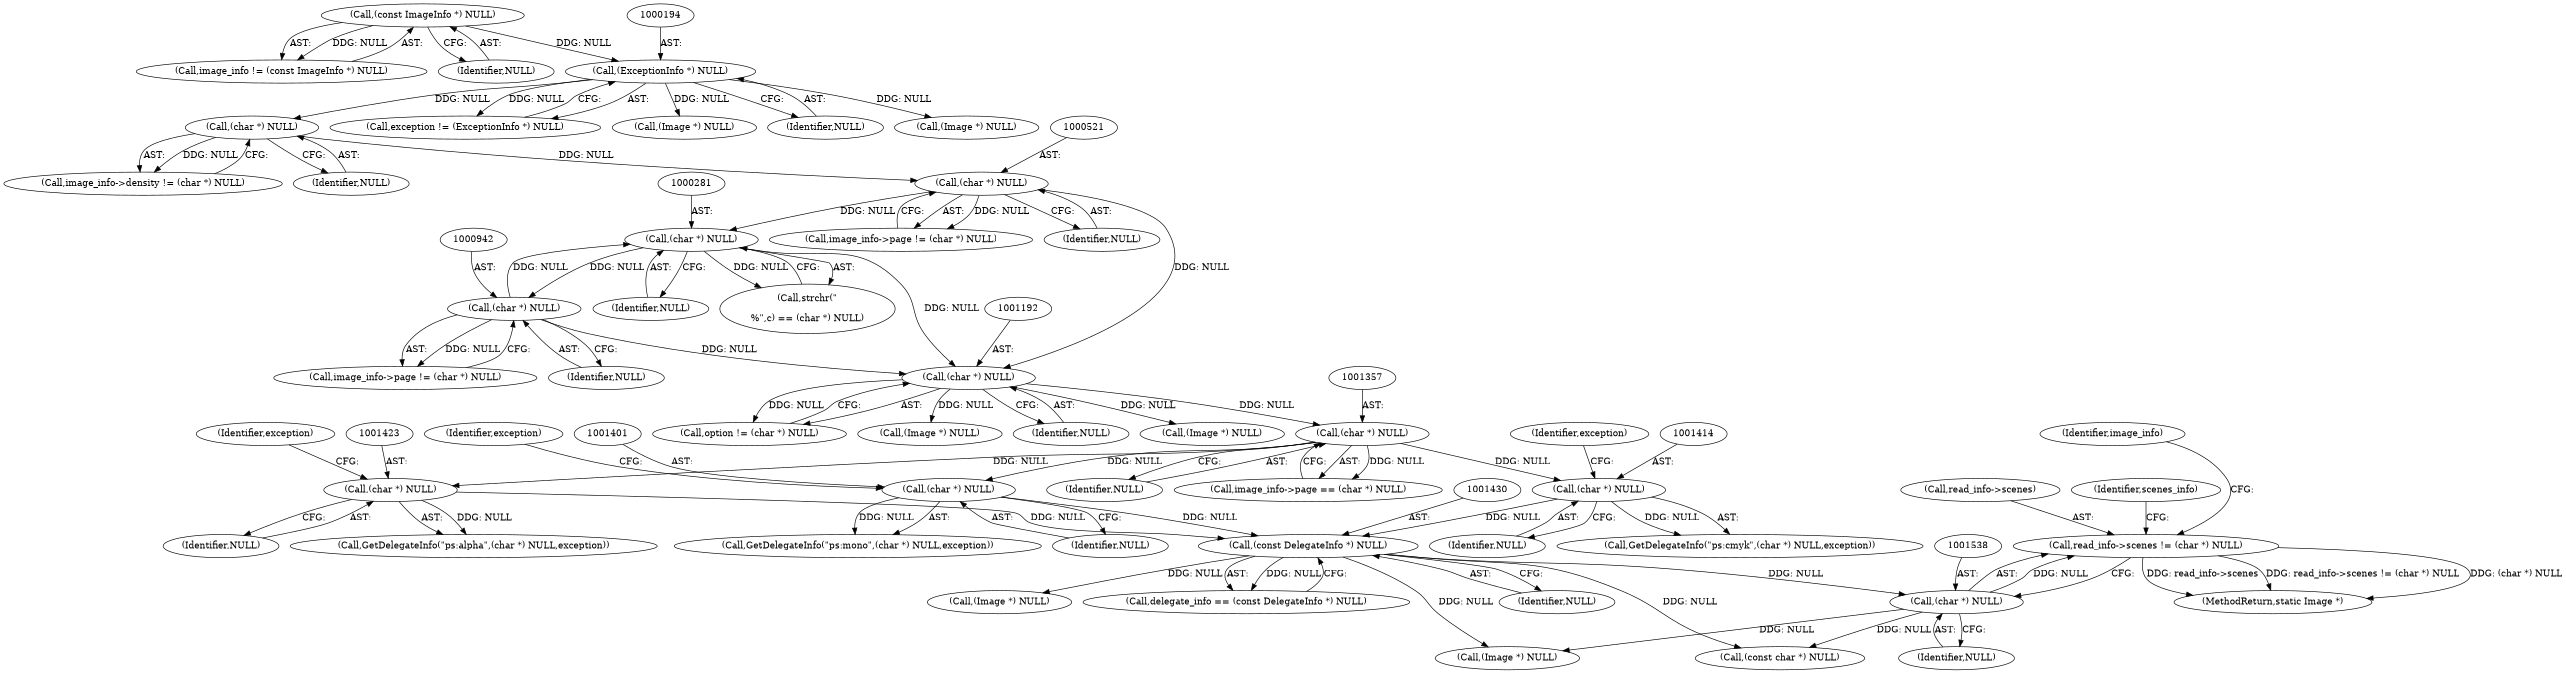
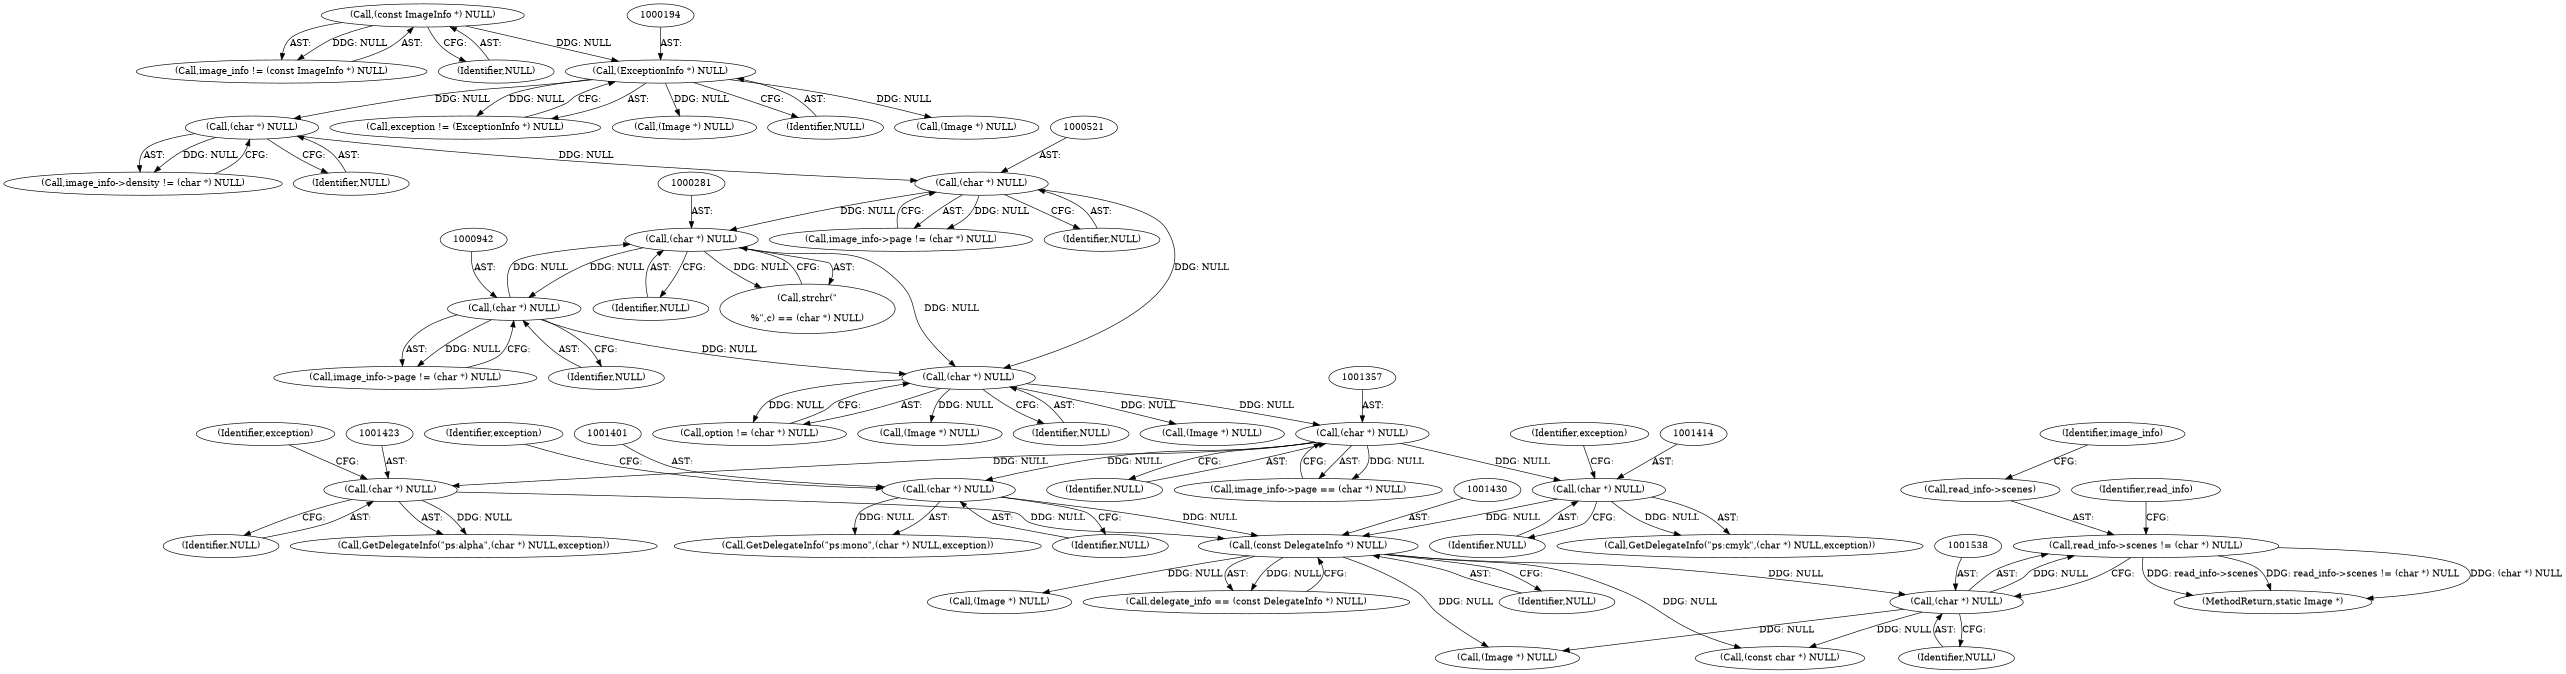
node "1001192": removed
edge "(Identifier,image_info)" -> "(Call,read_info->scenes != (char *) NULL)": now "(Identifier,image_info)" -> "(Call,read_info->scenes)"
node "(Identifier,scenes_info)": label "(Identifier,scenes_info)" -> "(Identifier,read_info)"
